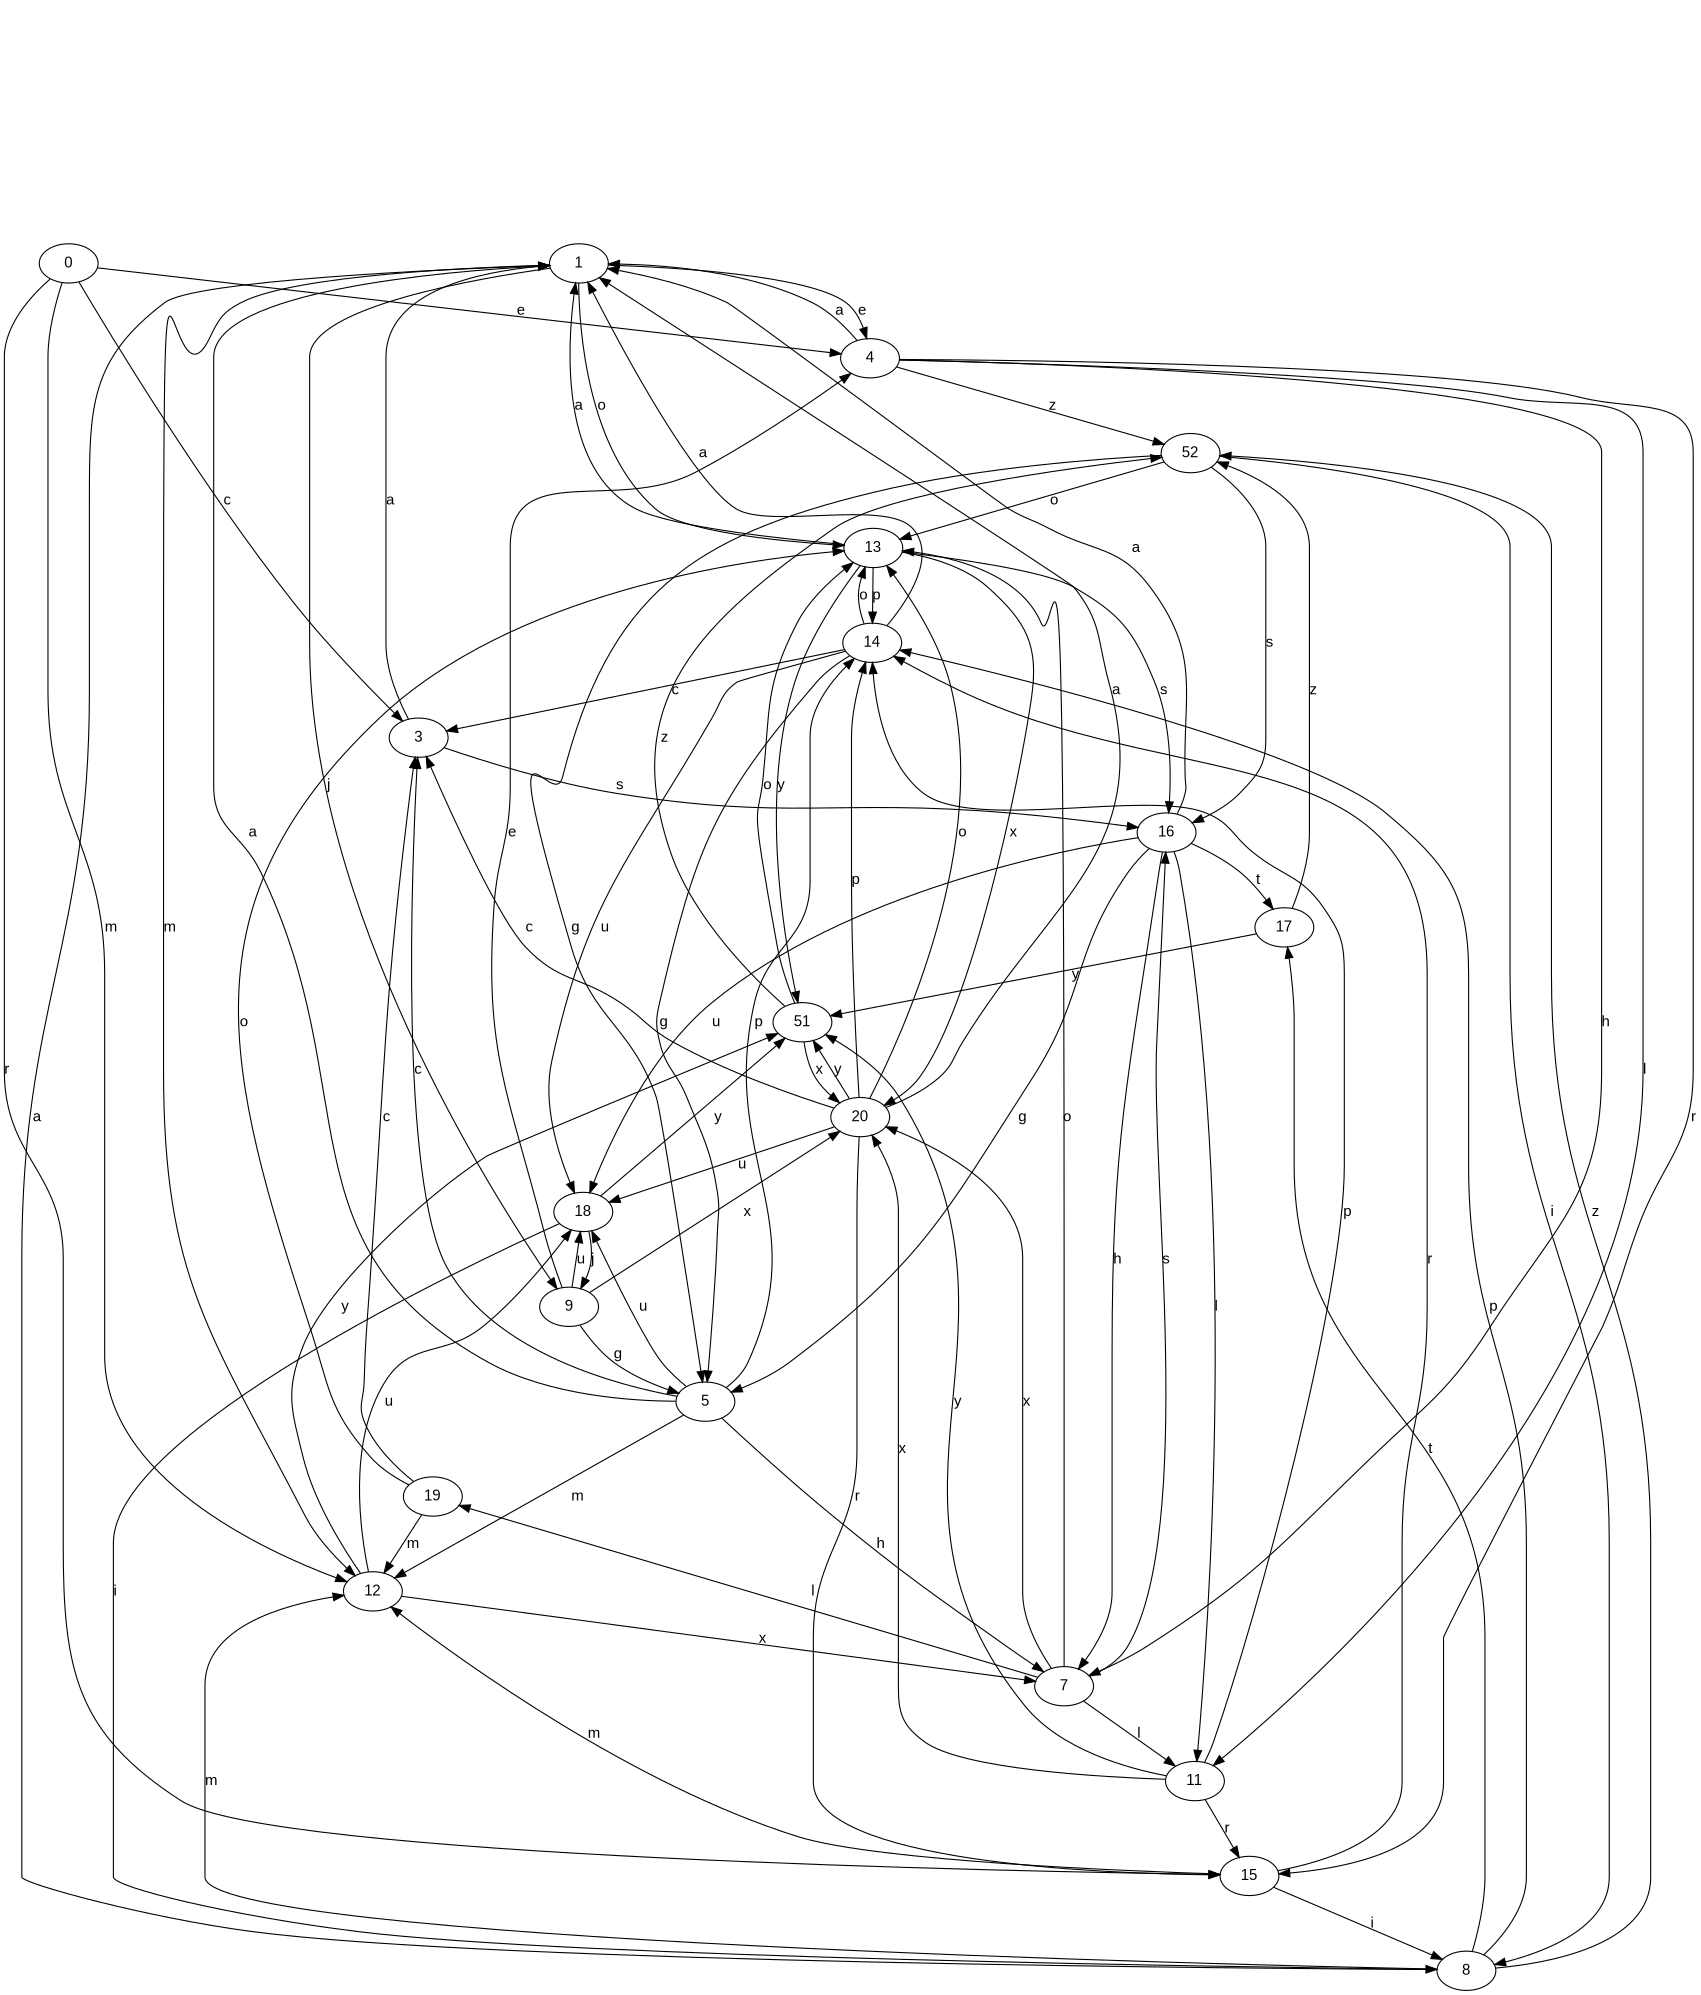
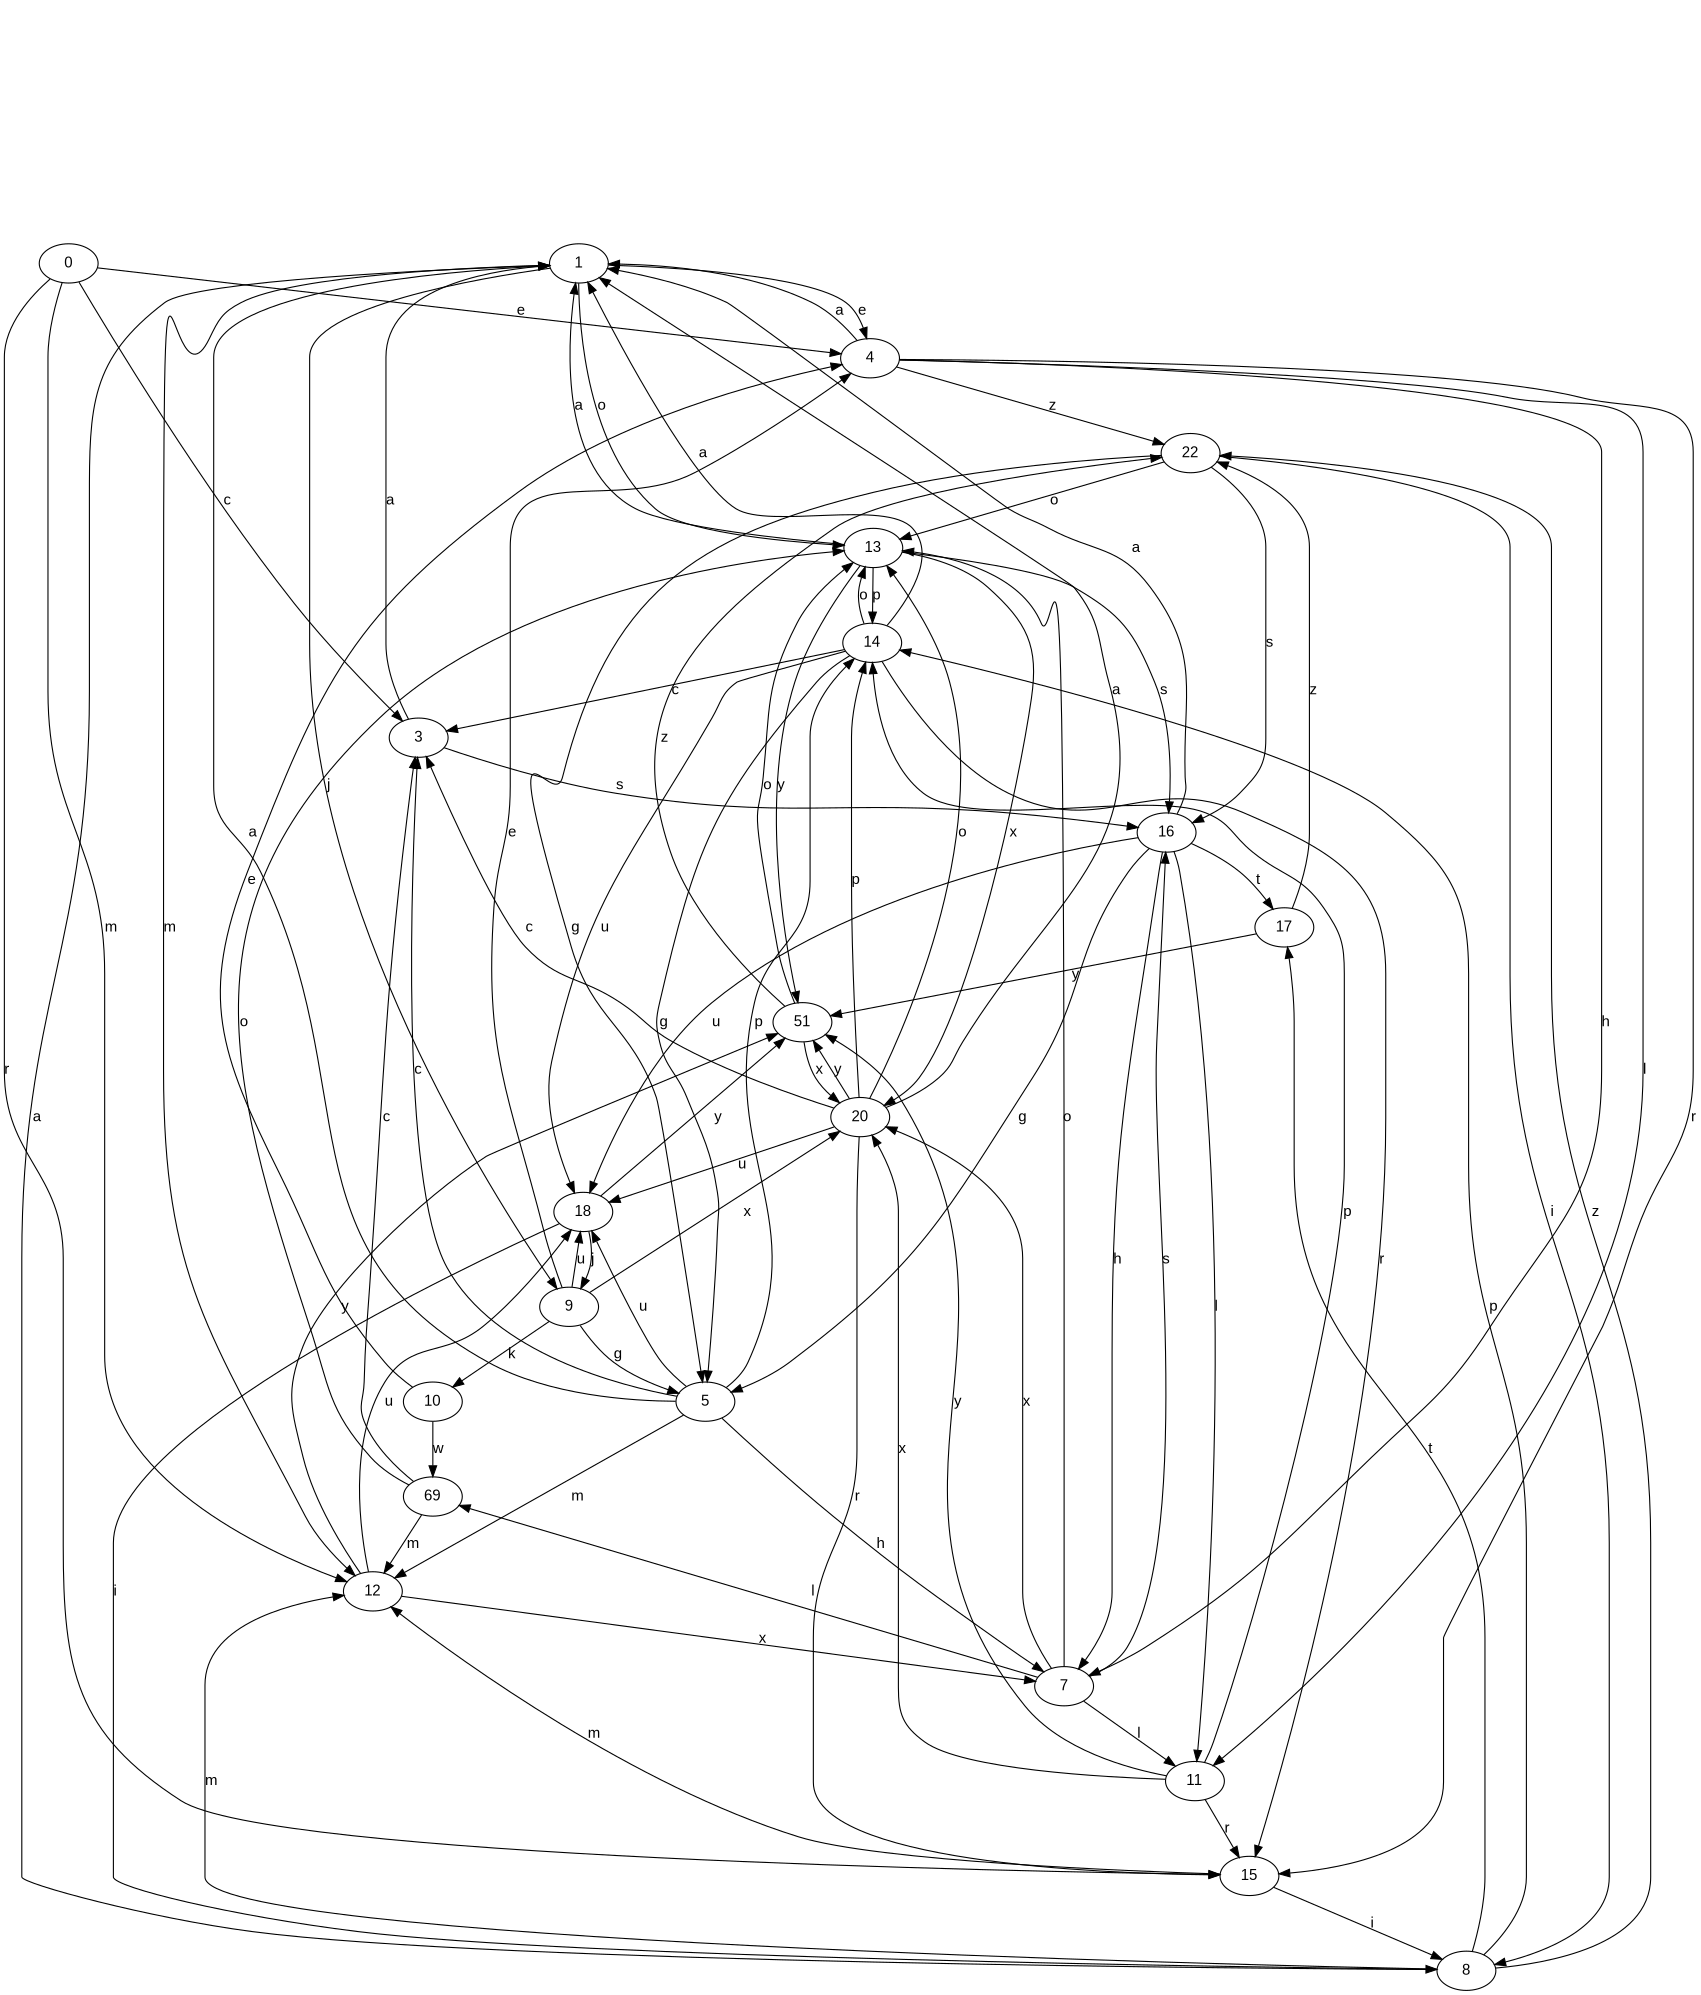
node "52": label "52" -> "22"
edge "15" -> "14": reversed
node "10": added
node "19": label "19" -> "69"
